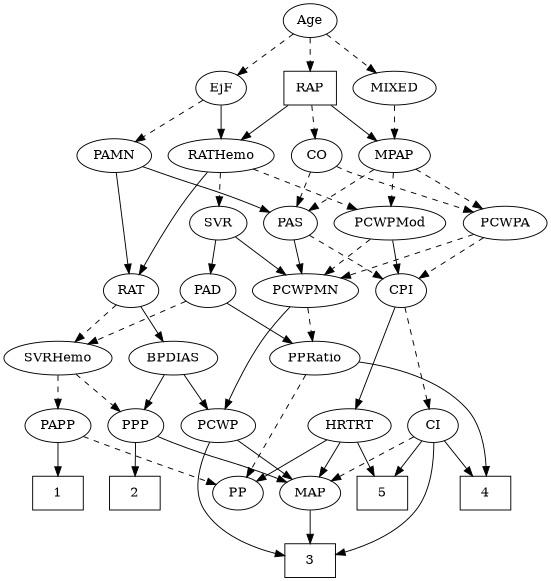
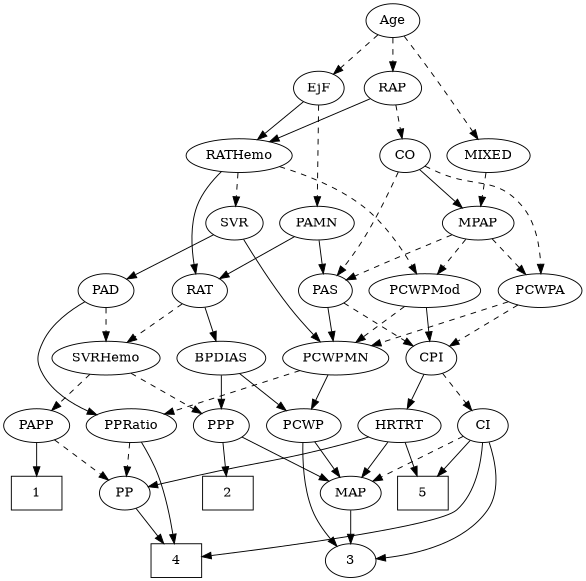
node "RAP": shape box -> ellipse
edge "RAP" -> "MPAP": now "CO" -> "MPAP"
edge "PP" -> "4": added
node "3": shape box -> ellipse
